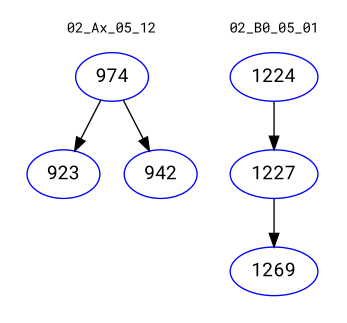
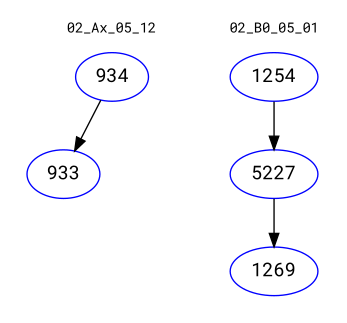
node "974": label "974" -> "934"
node "1224": label "1224" -> "1254"
node "923": label "923" -> "933"
node "942": removed
node "1227": label "1227" -> "5227"
